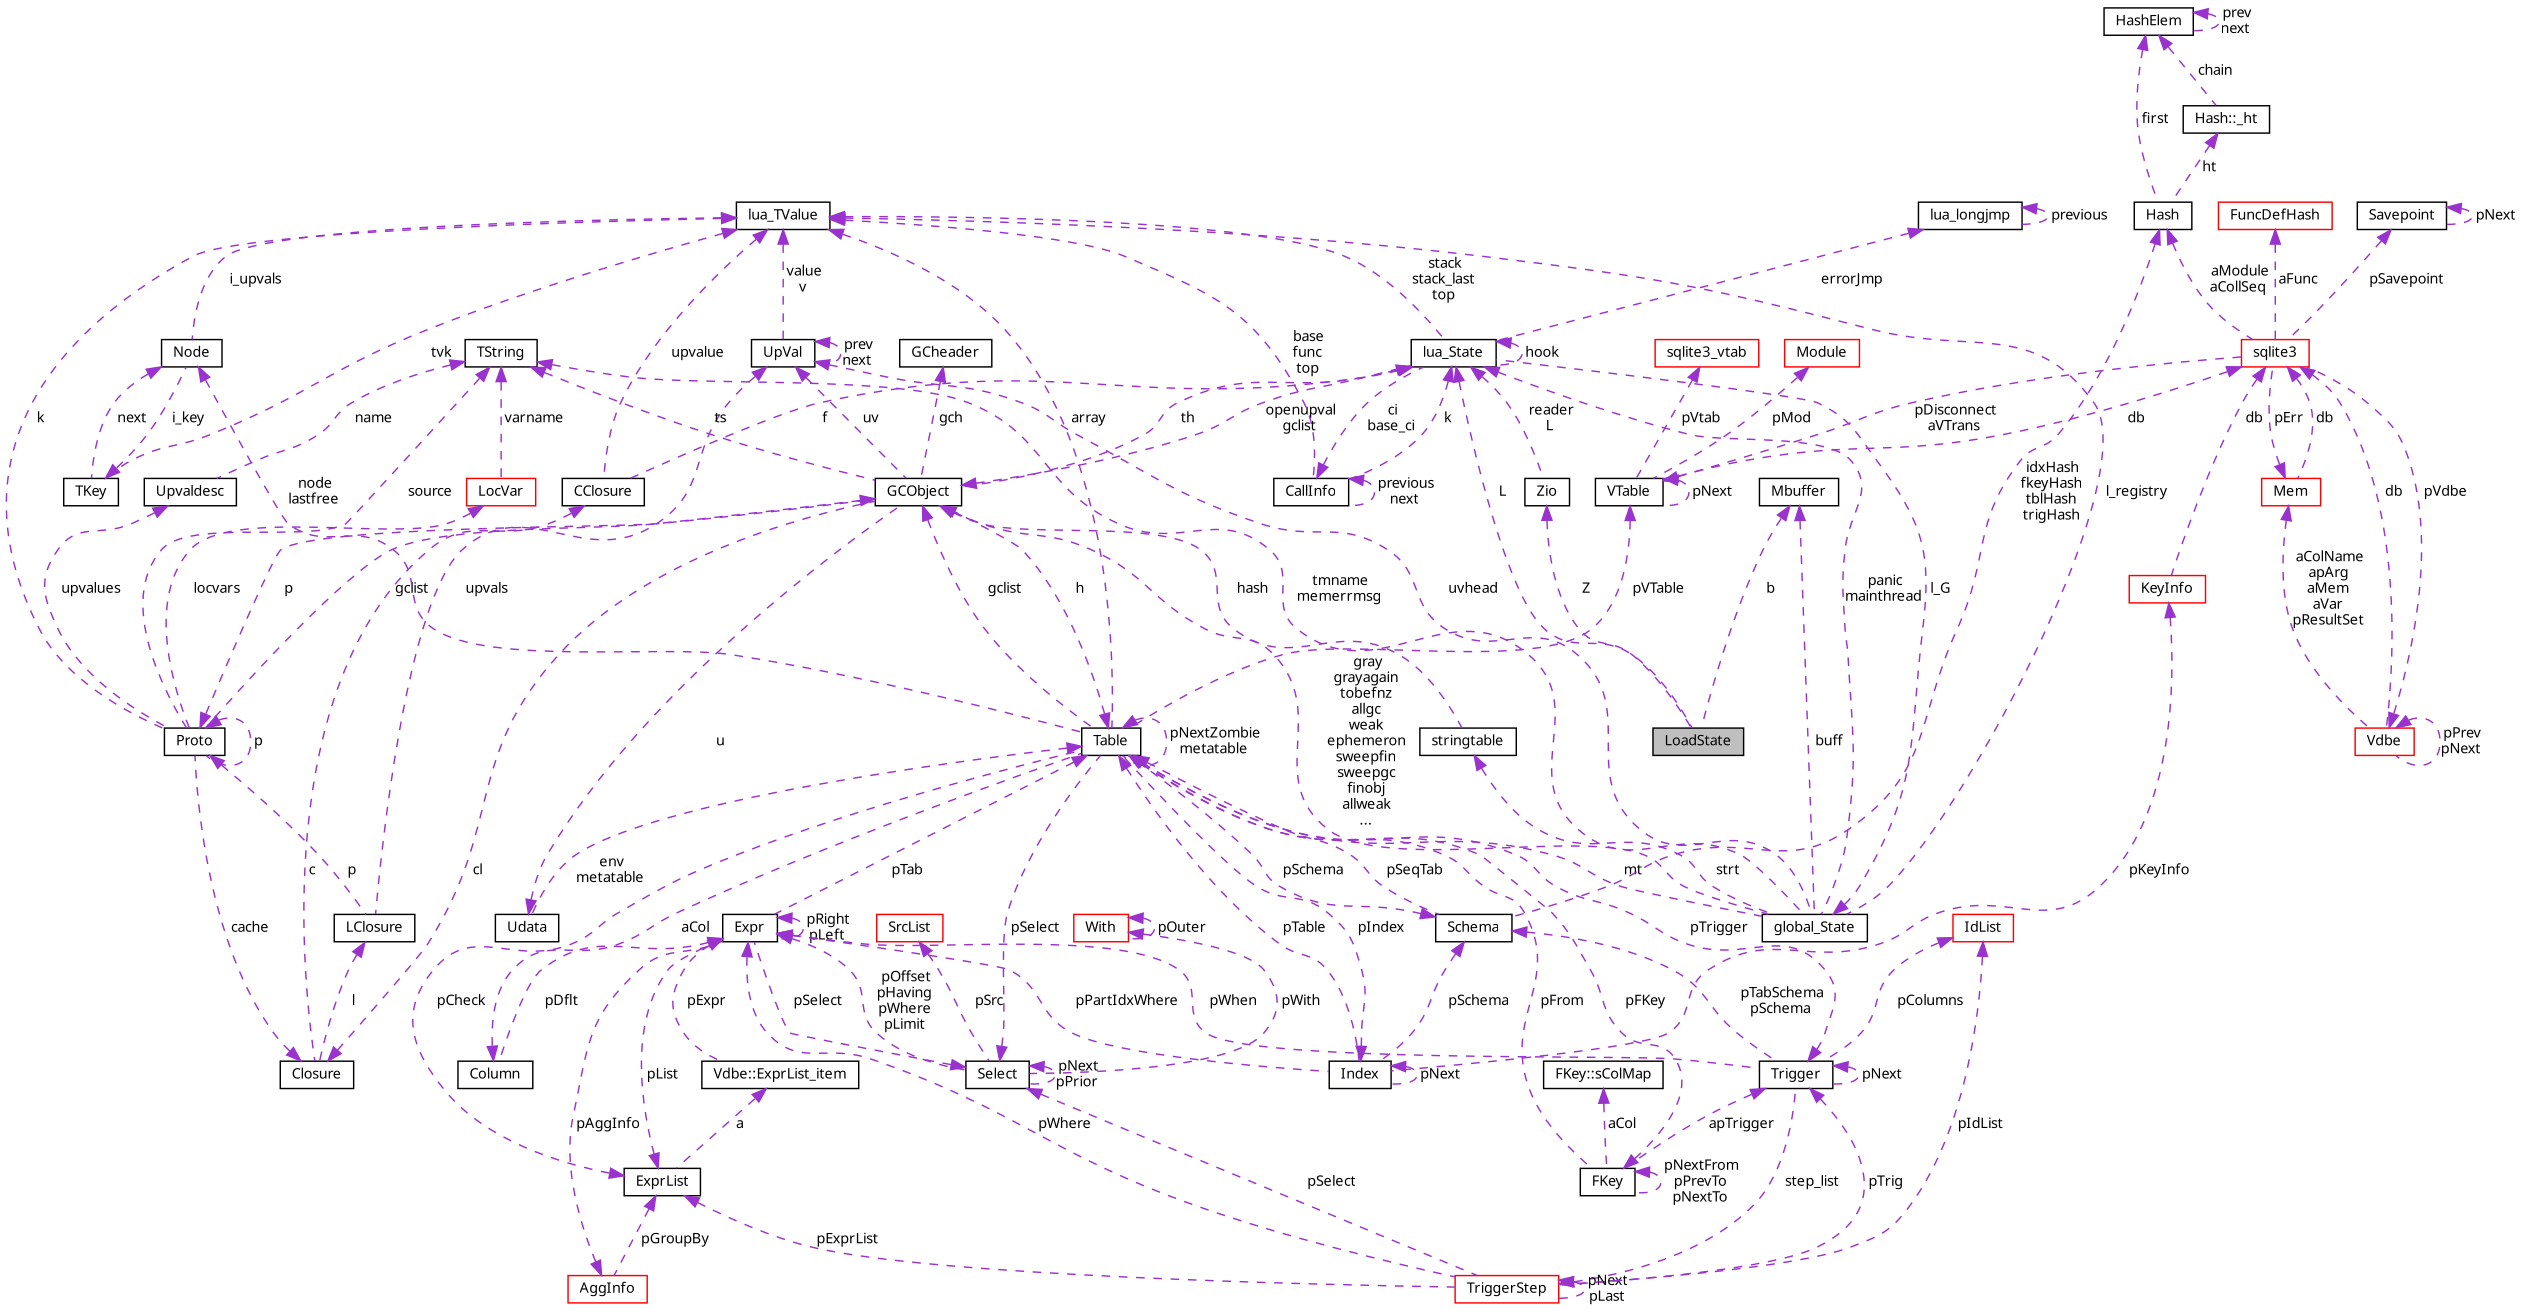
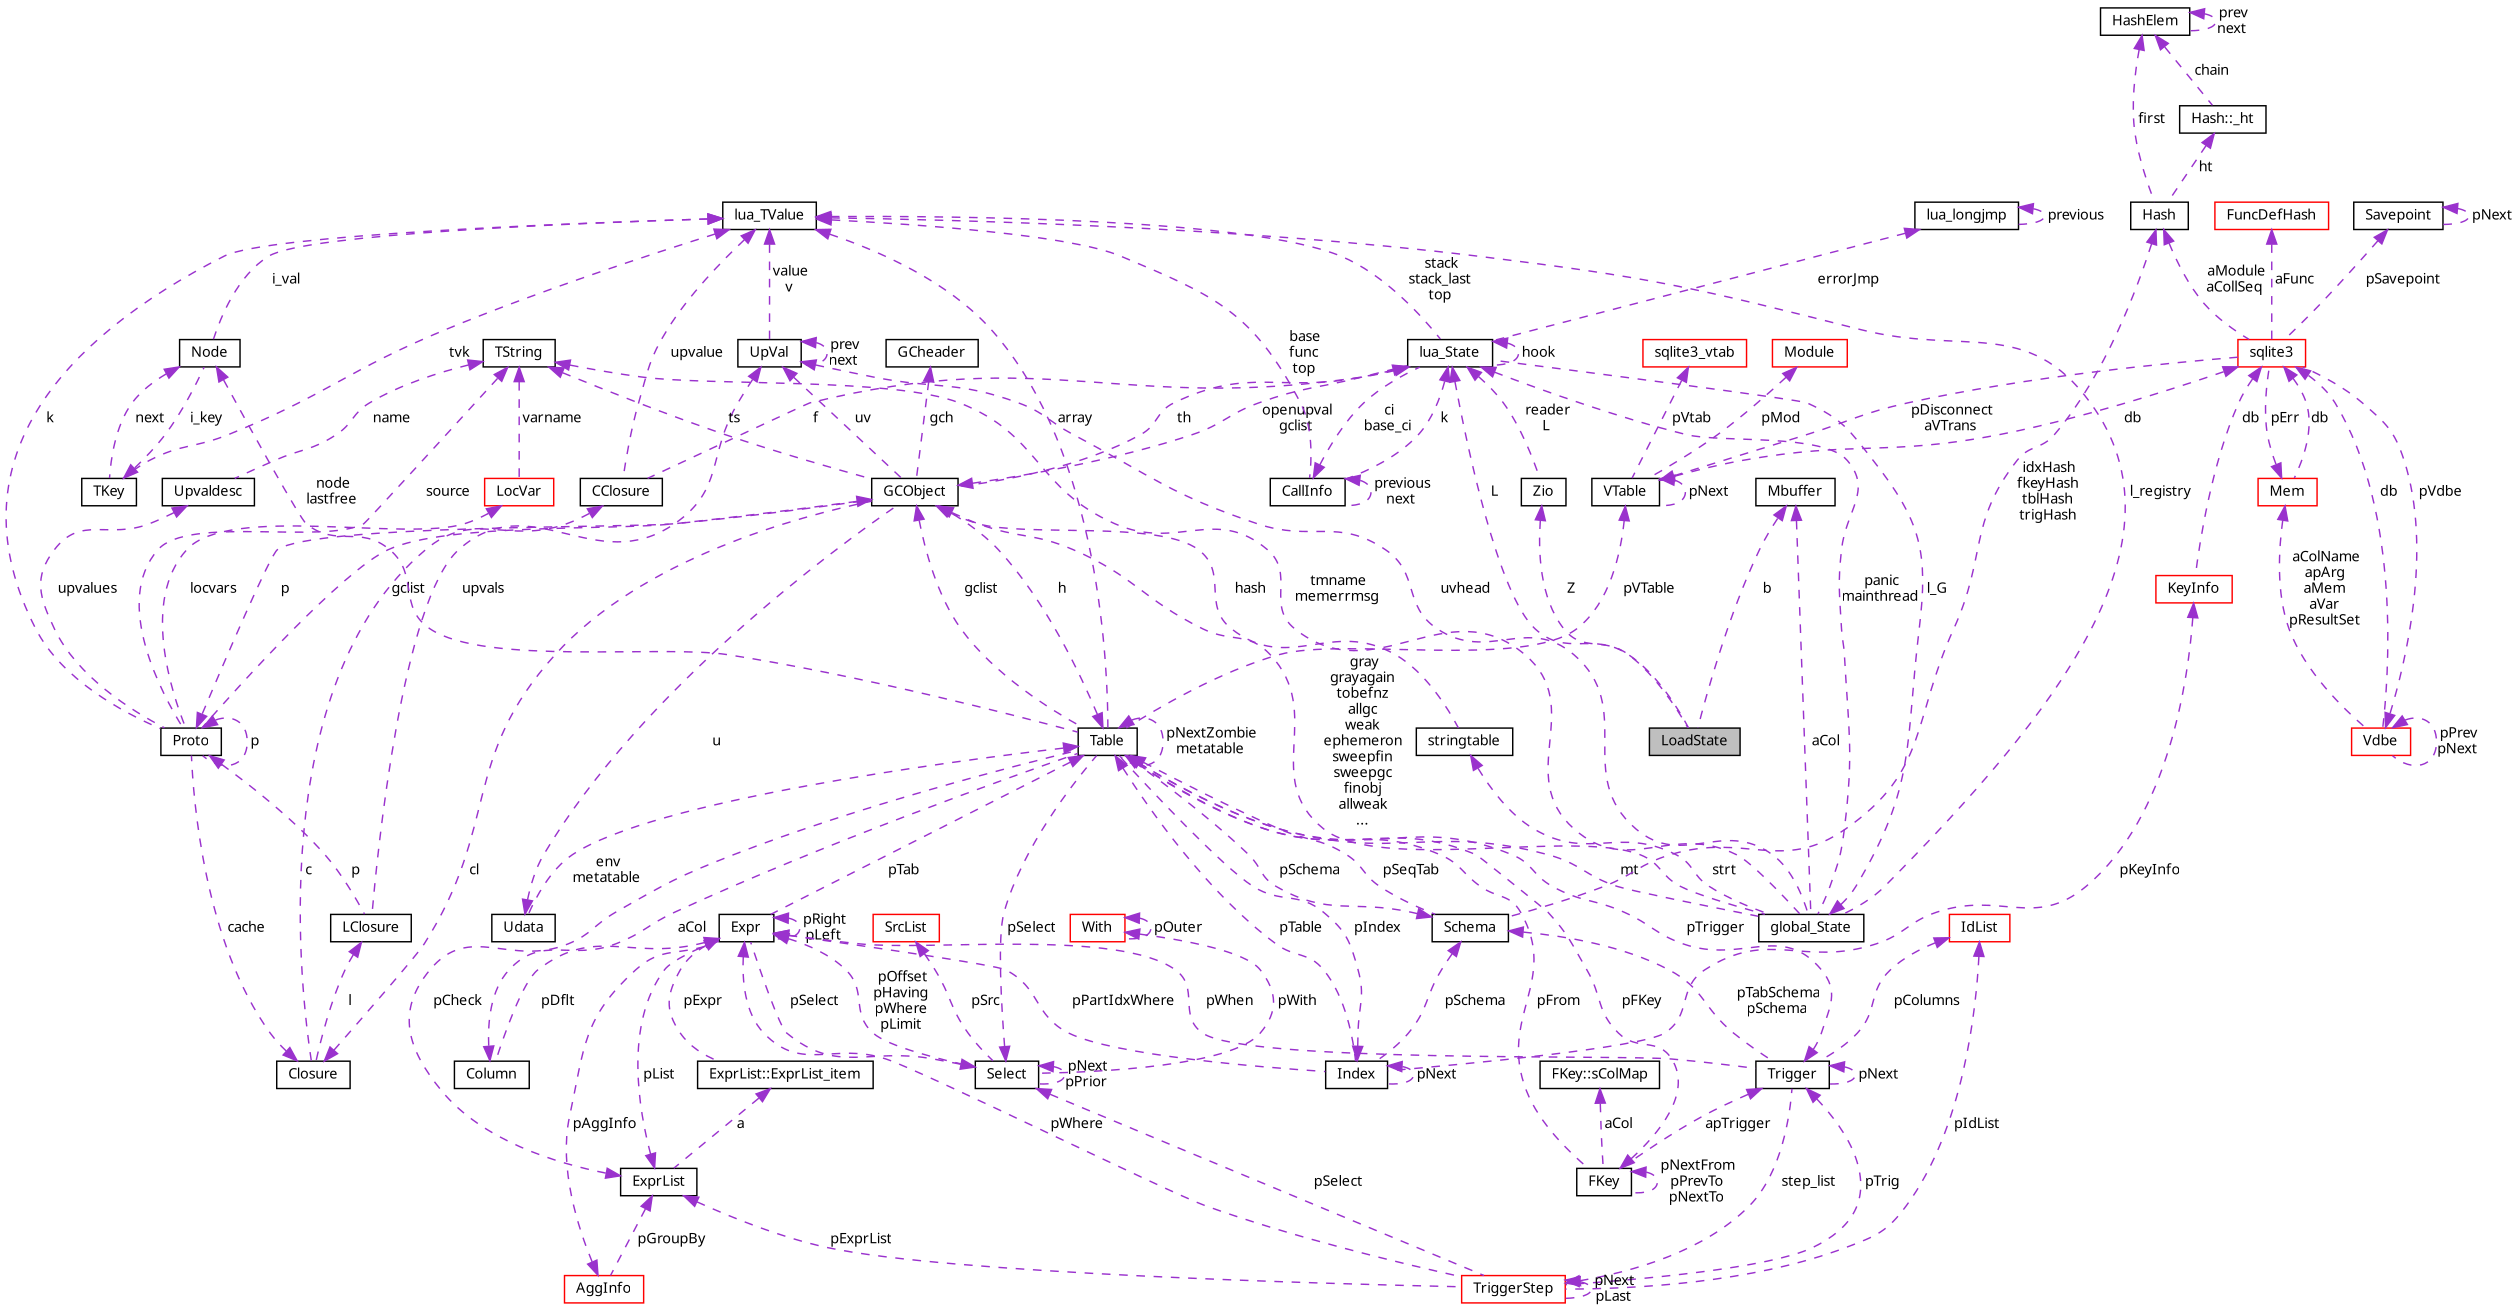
edge "Node" -> "lua_TValue": label " i_upvals" -> " i_val"
edge "global_State" -> "Mbuffer": label " buff" -> " aCol"
node "Vdbe::ExprList_item": label "Vdbe::ExprList_item" -> "ExprList::ExprList_item"
